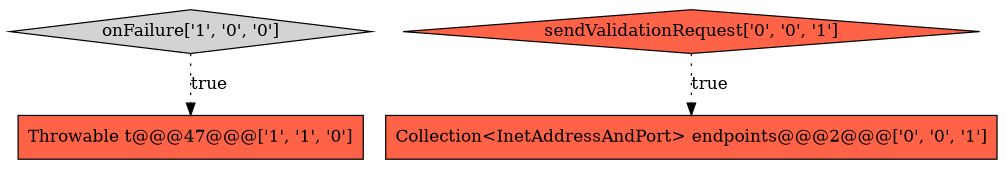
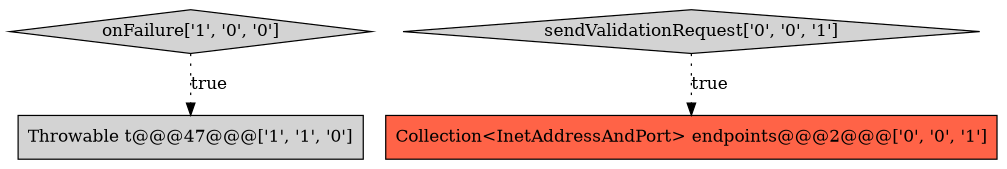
node "sendValidationRequest['0', '0', '1']": fillcolor tomato -> lightgray
node "Throwable t@@@47@@@['1', '1', '0']": fillcolor tomato -> lightgray
